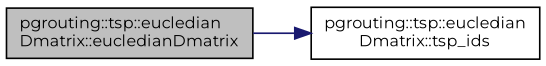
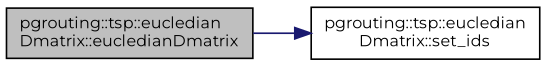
node "pgrouting::tsp::eucledian Dmatrix::tsp_ids": label "pgrouting::tsp::eucledian Dmatrix::tsp_ids" -> "pgrouting::tsp::eucledian Dmatrix::set_ids"
